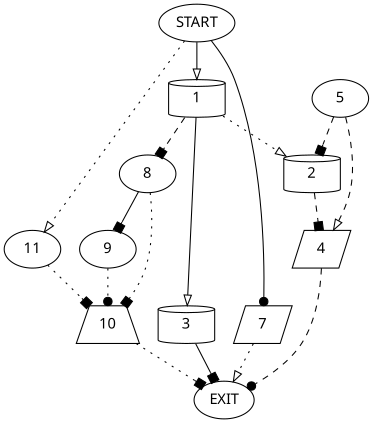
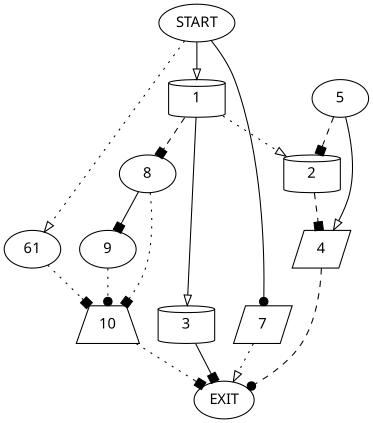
edge "5" -> "4": style dashed -> solid
node "11": label "11" -> "61"
